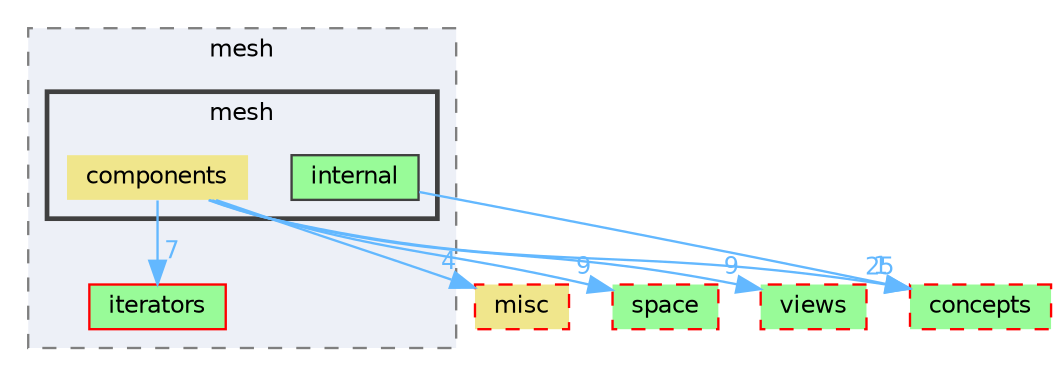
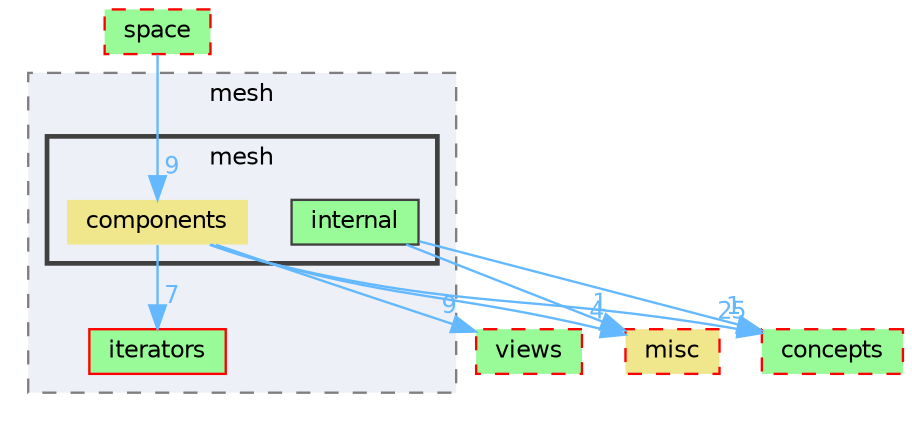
edge "components" -> "space": reversed
edge "internal" -> "misc": added
